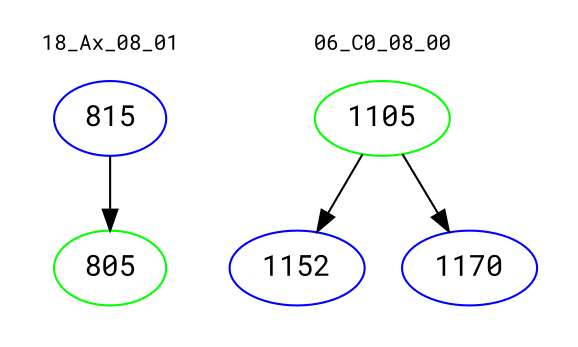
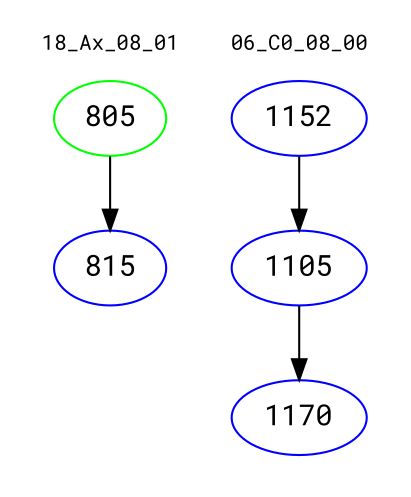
node "1105": color green -> blue
edge "815" -> "805": reversed
edge "1105" -> "1152": reversed
